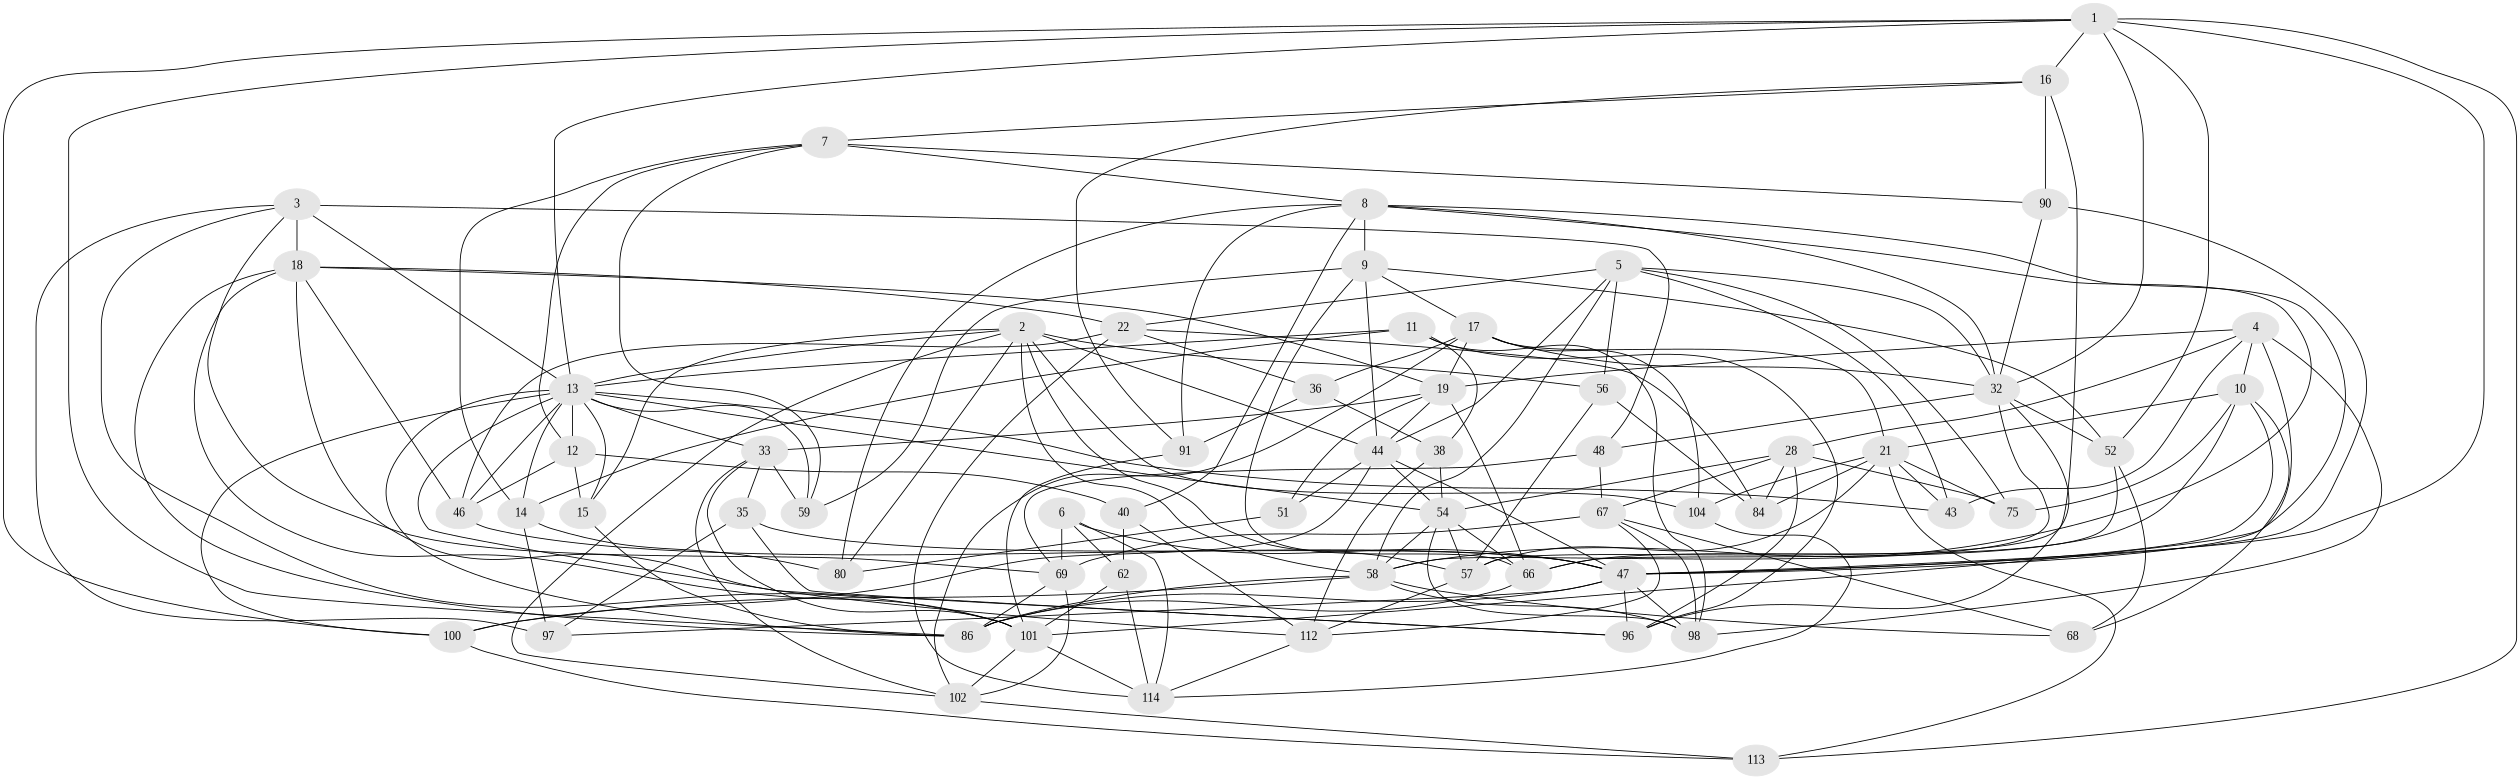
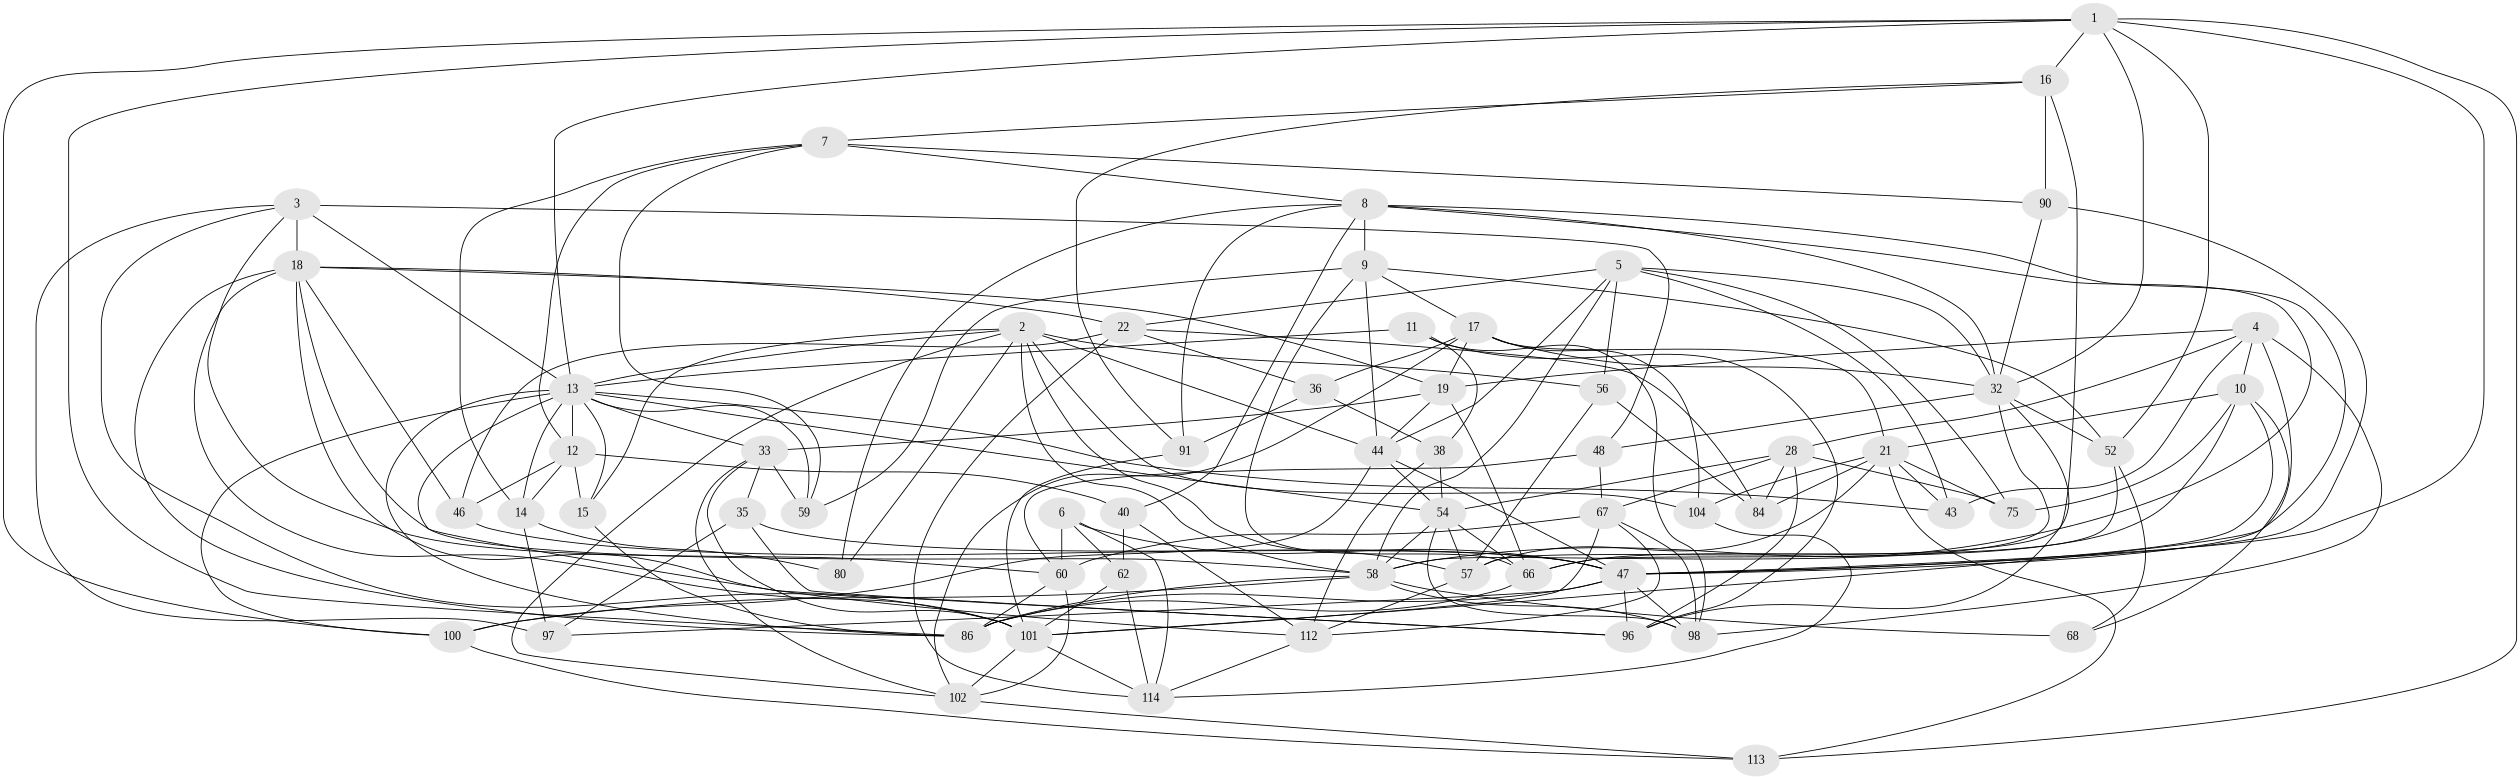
edge "11" -- "14": now "12" -- "14"
edge "13" -- "46": removed
node "51": removed
edge "18" -- "58": added
node "69": label "69" -> "60"
edge "67" -- "68": now "67" -- "101"
